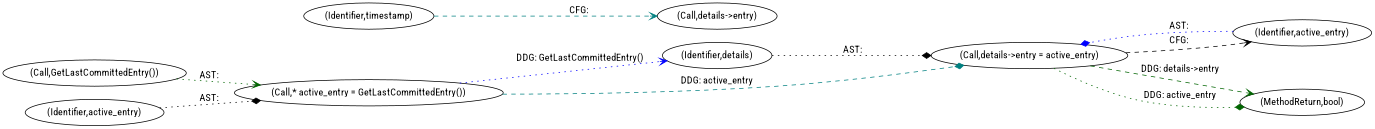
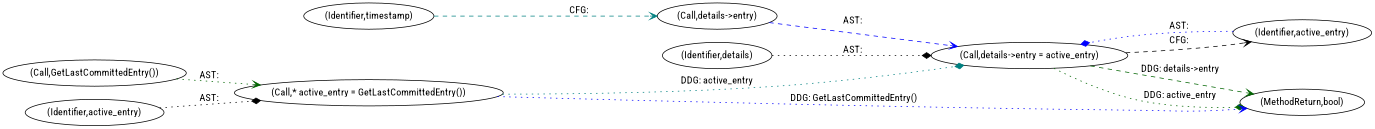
edge "(Call,details->entry)" -> "(Call,details->entry = active_entry)": added, label "AST:"
edge "(Call,* active_entry = GetLastCommittedEntry())" -> "(Identifier,details)": now "(Call,* active_entry = GetLastCommittedEntry())" -> "(MethodReturn,bool)"
edge "(Call,* active_entry = GetLastCommittedEntry())" -> "(Call,details->entry = active_entry)": style dashed -> dotted
